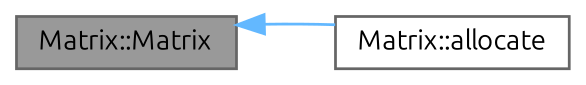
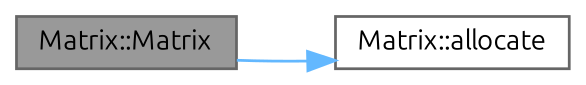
edge "Matrix::allocate" -> "Matrix::Matrix": reversed
